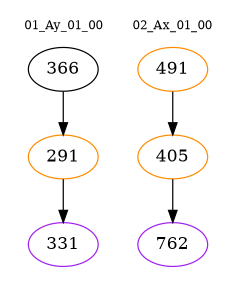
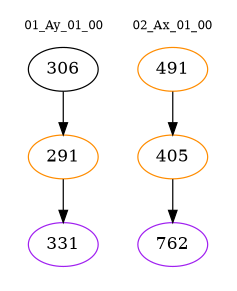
node "366": label "366" -> "306"
